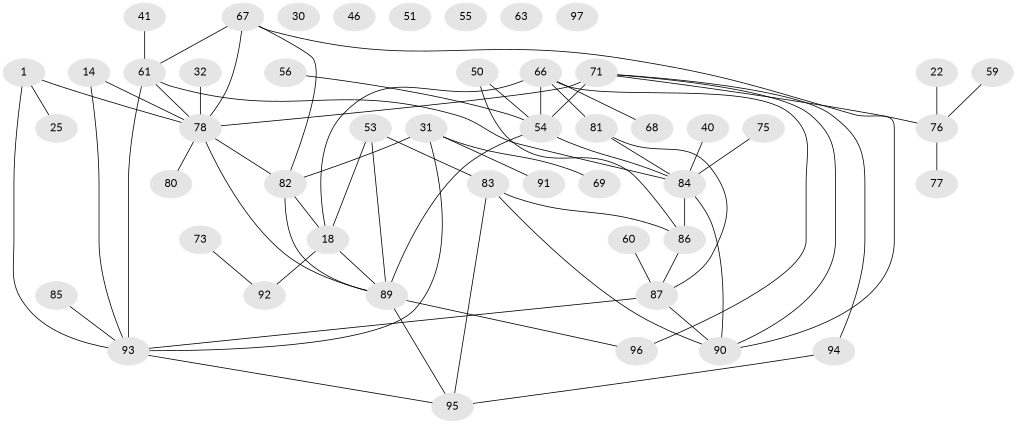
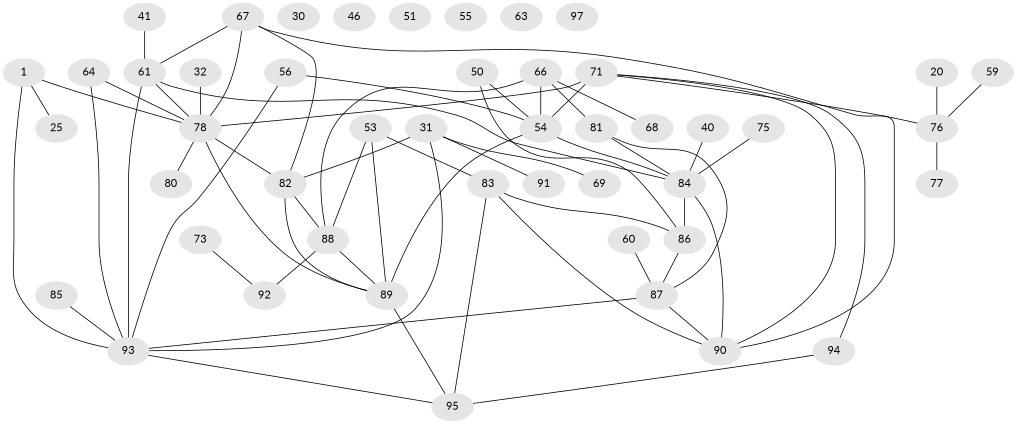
node "14": label "14" -> "64"
node "22": label "22" -> "20"
edge "56" -- "93": added
node "18": label "18" -> "88"
node "96": removed
